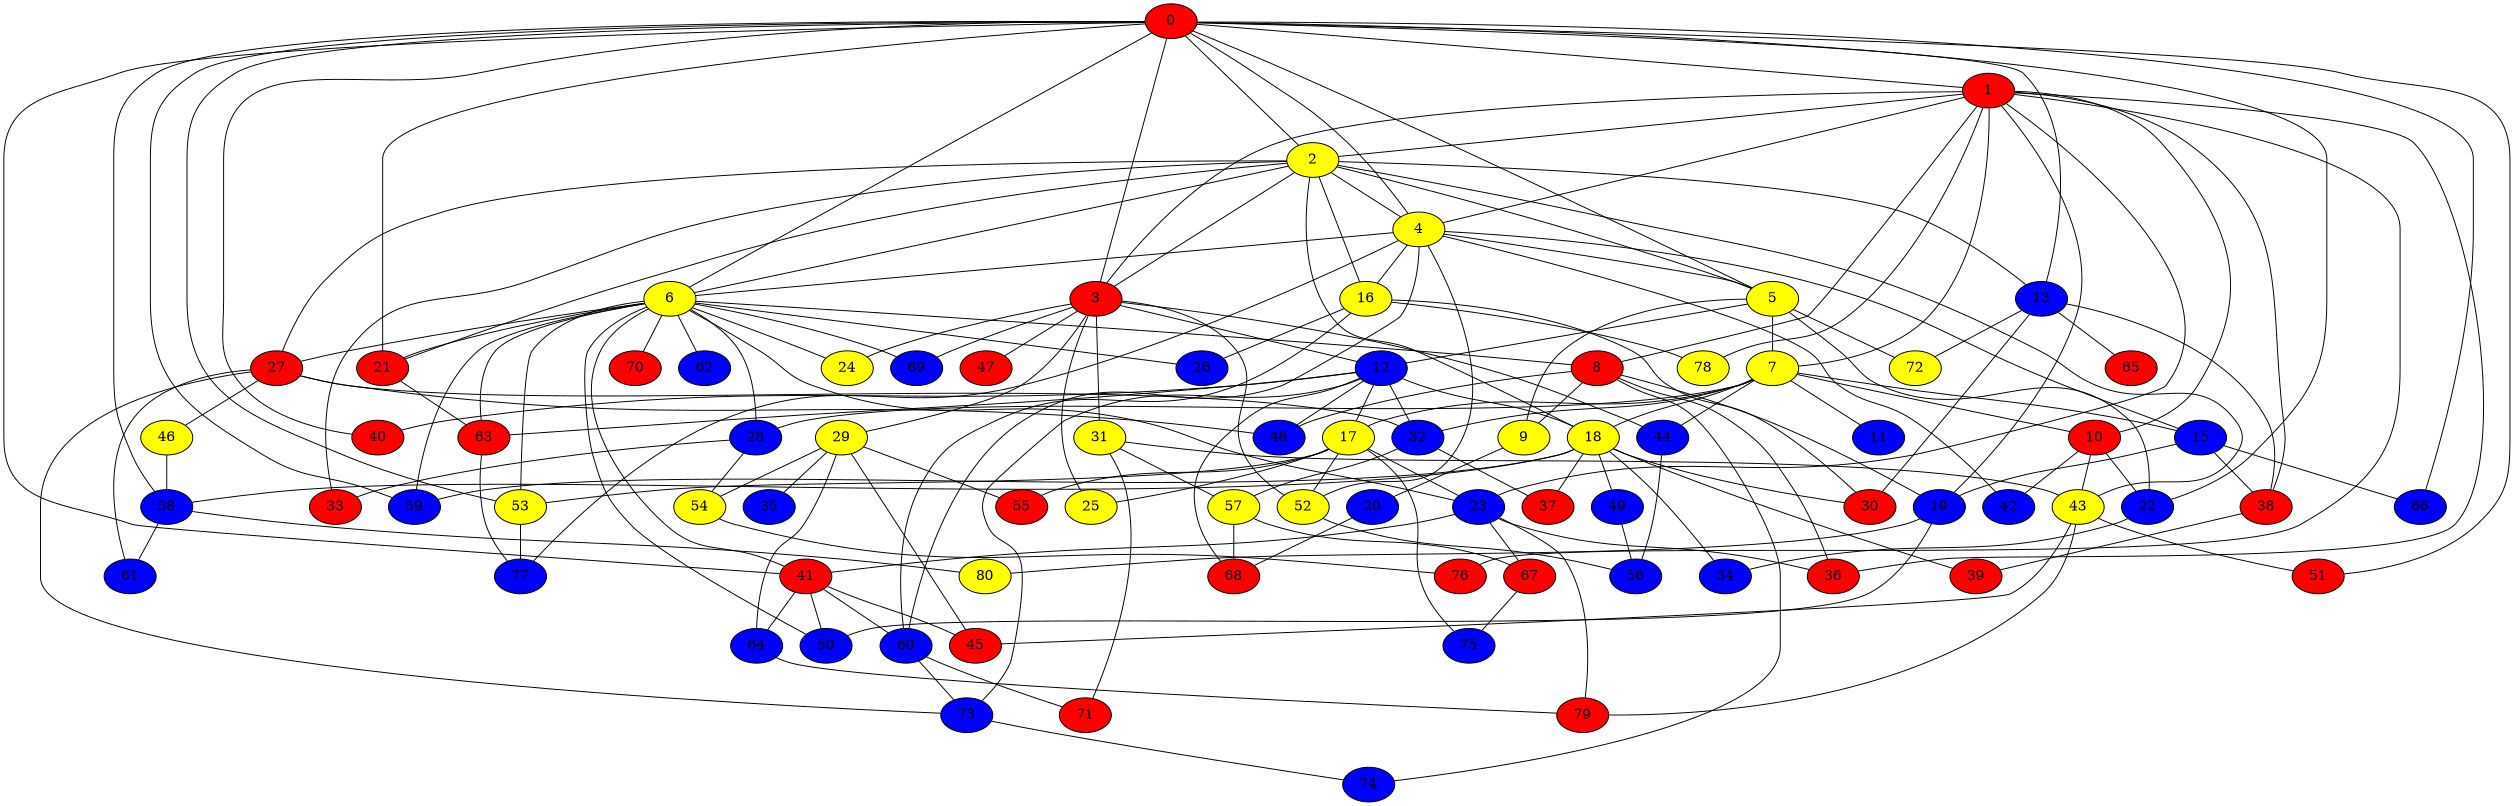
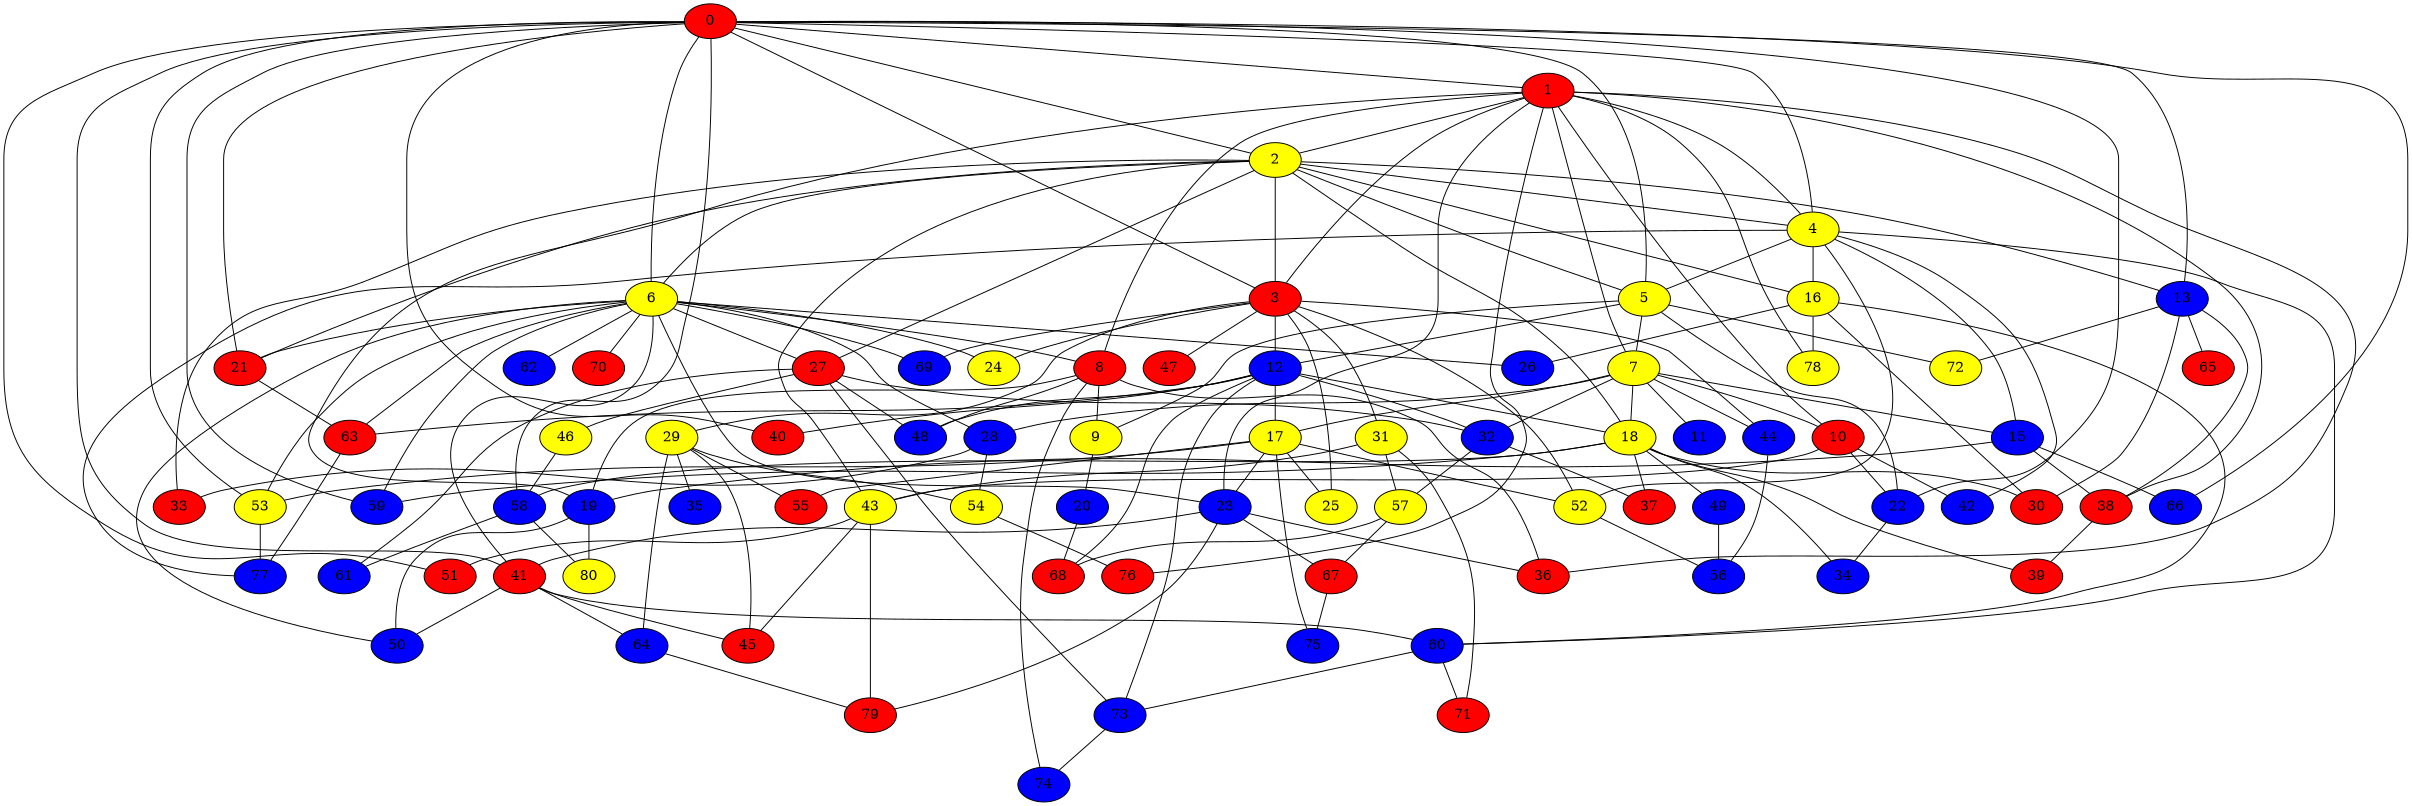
edge "4" -- "6": removed
